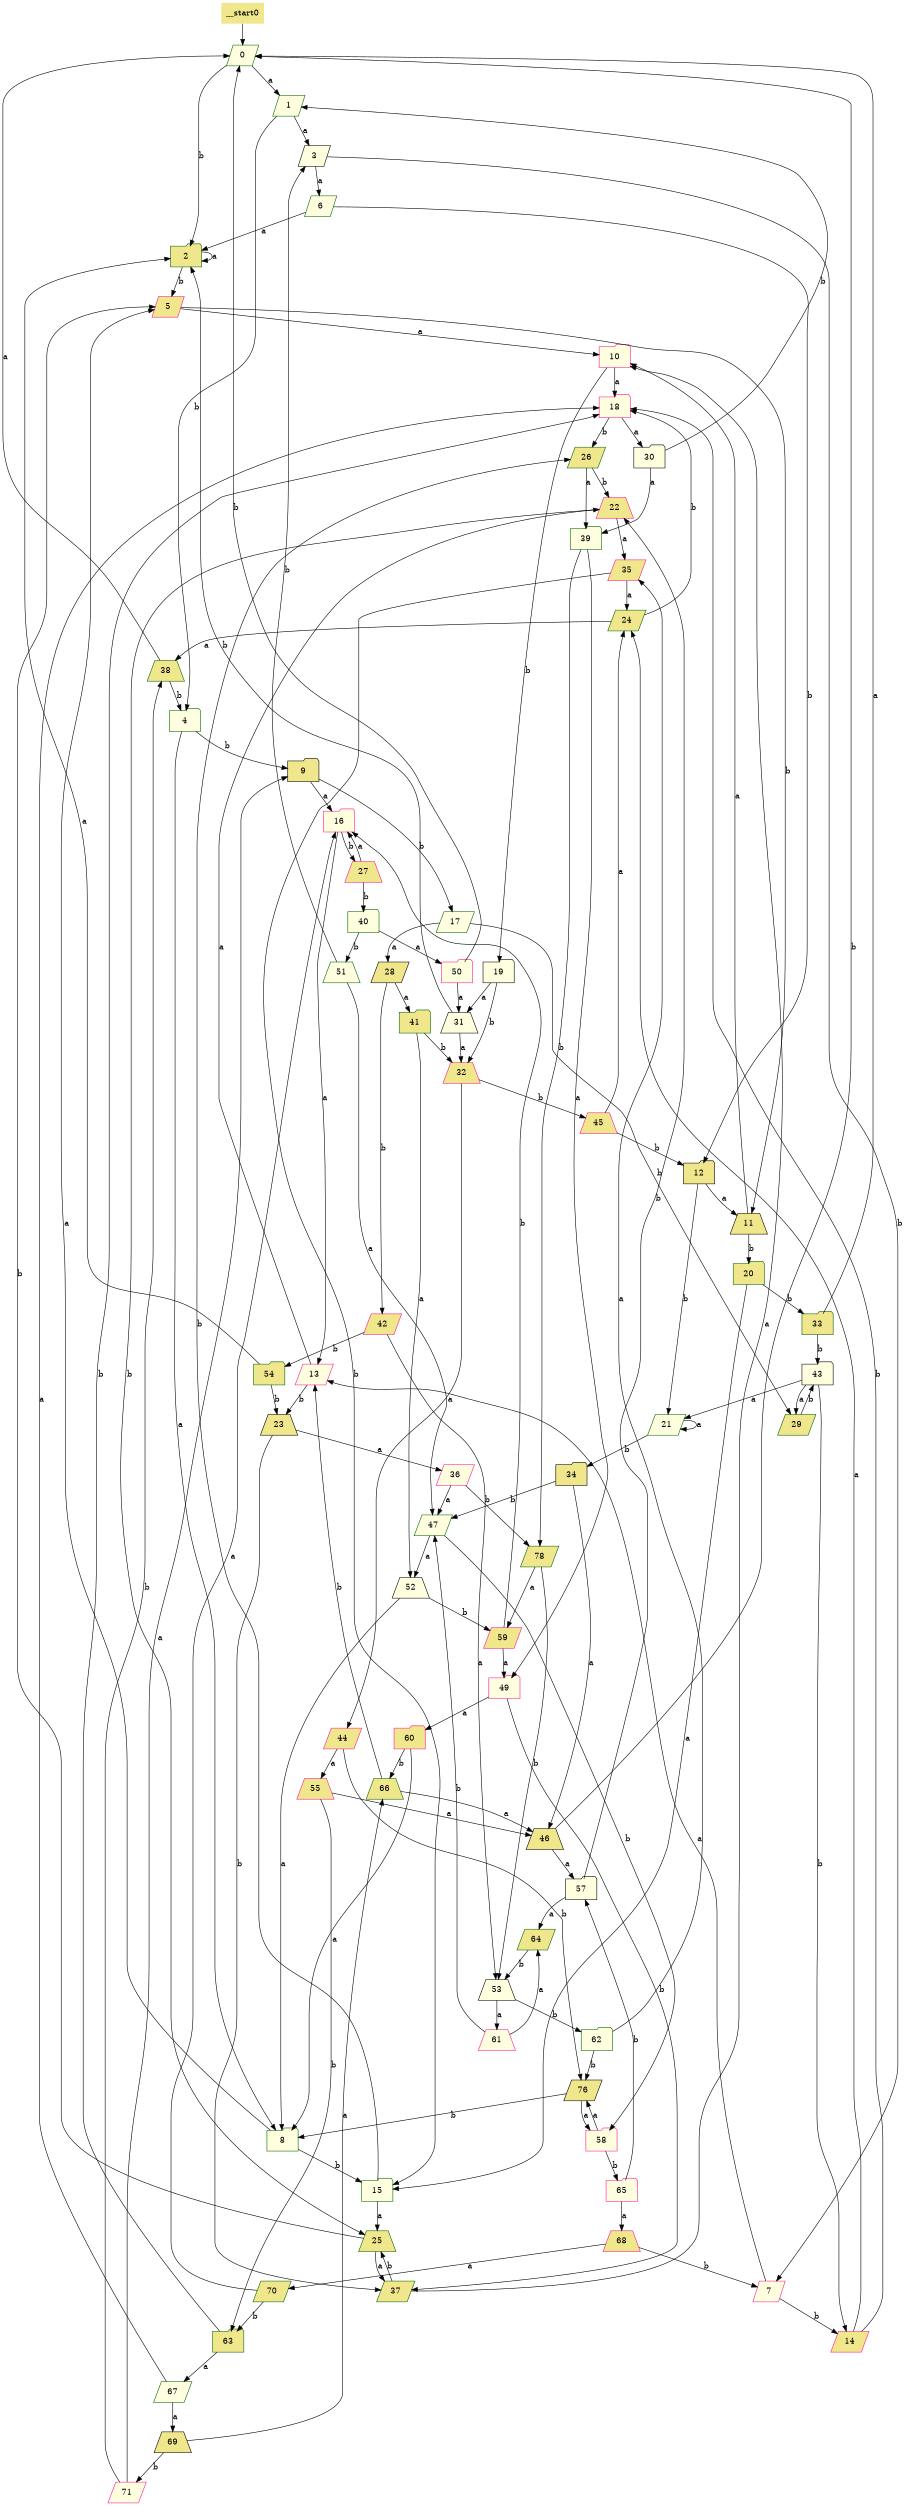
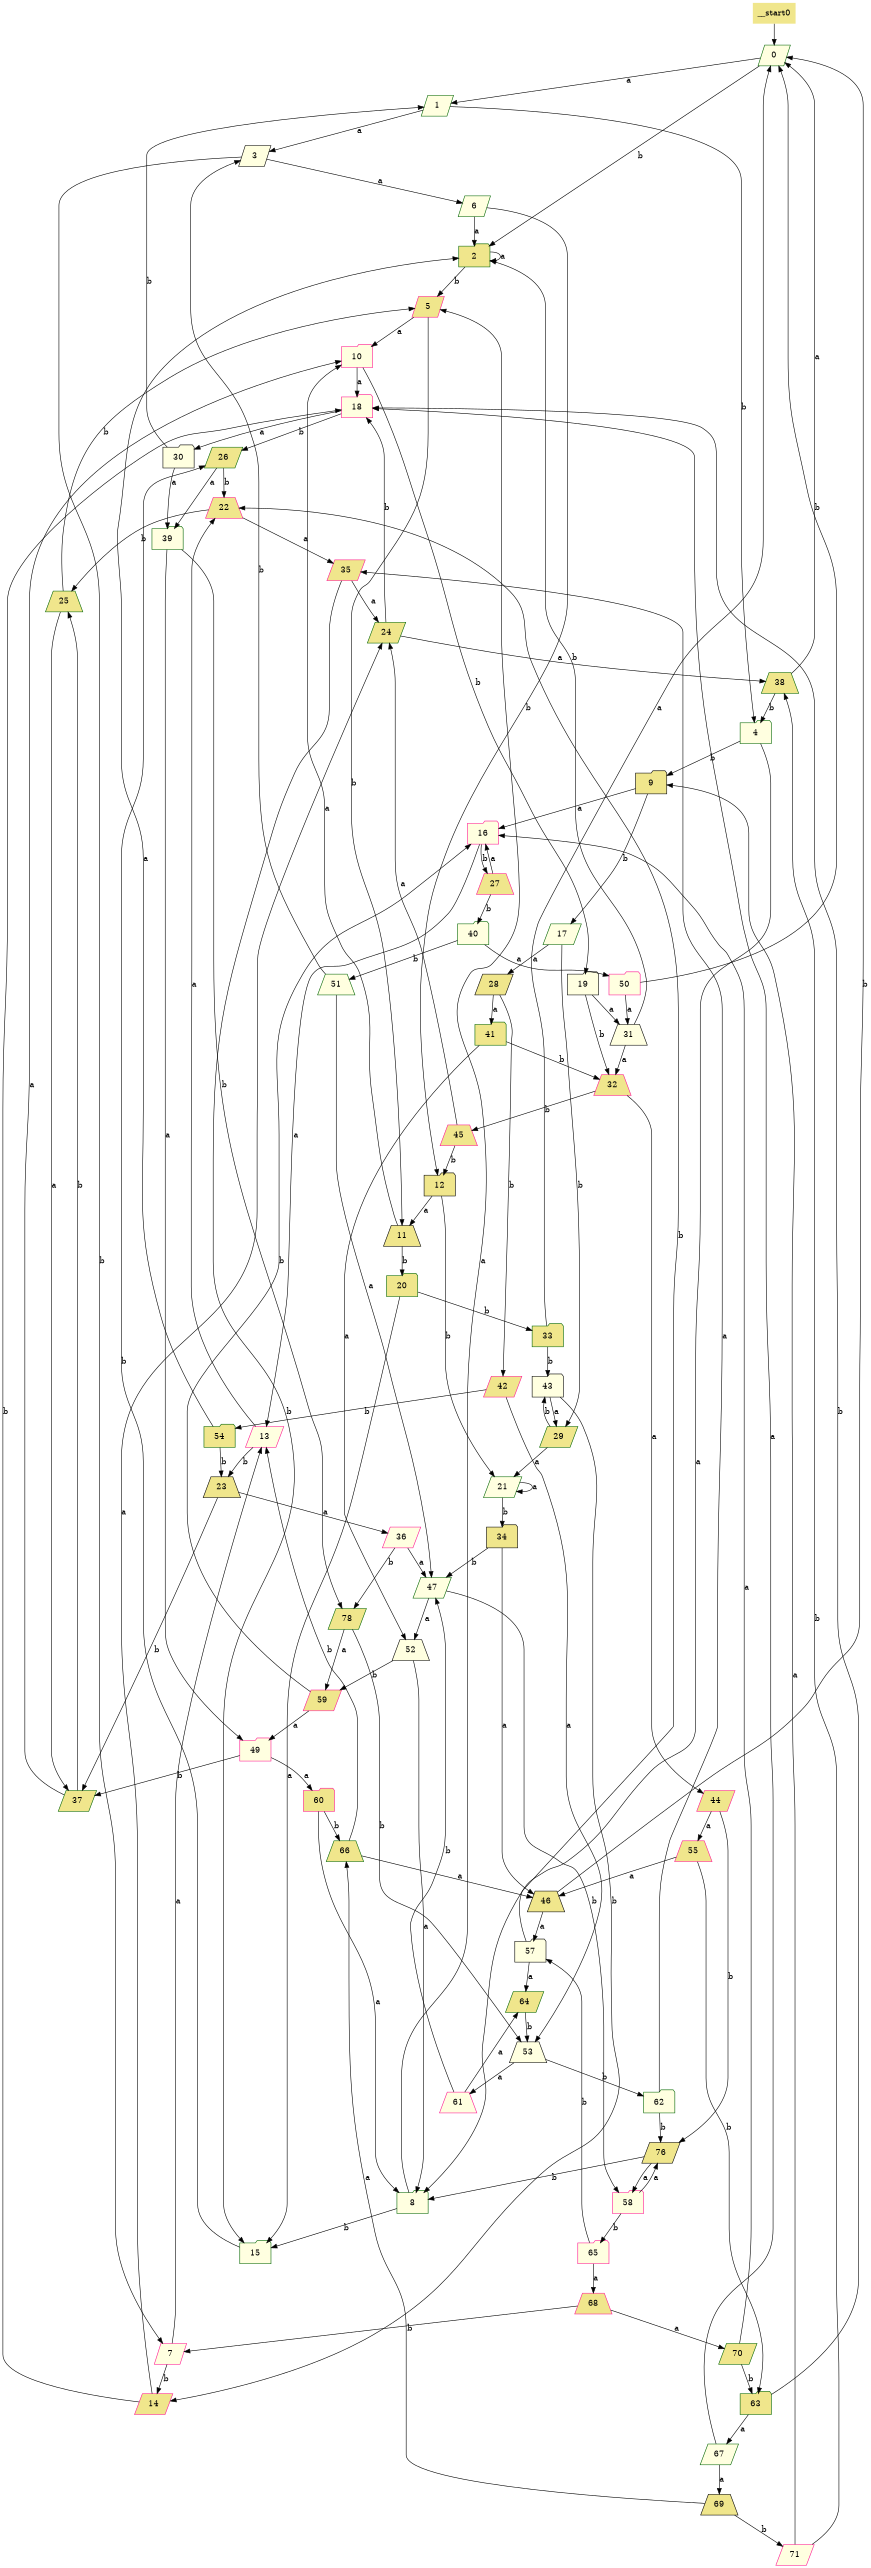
edge "43" -> "21": now "29" -> "21"
edge "15" -> "25": removed, label "a"
